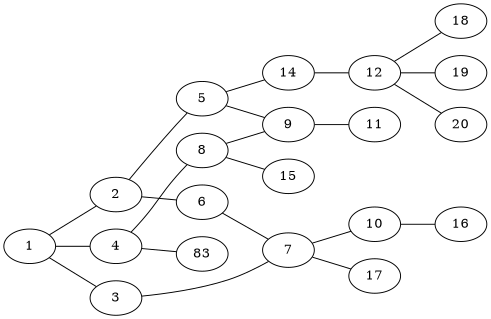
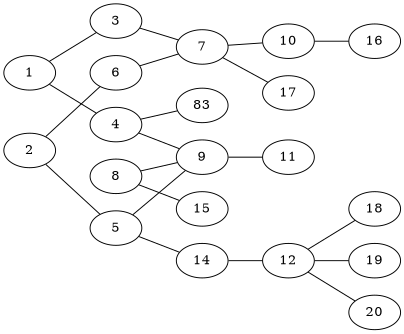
edge "8" -- "4": now "9" -- "4"
edge "2" -- "1": removed
